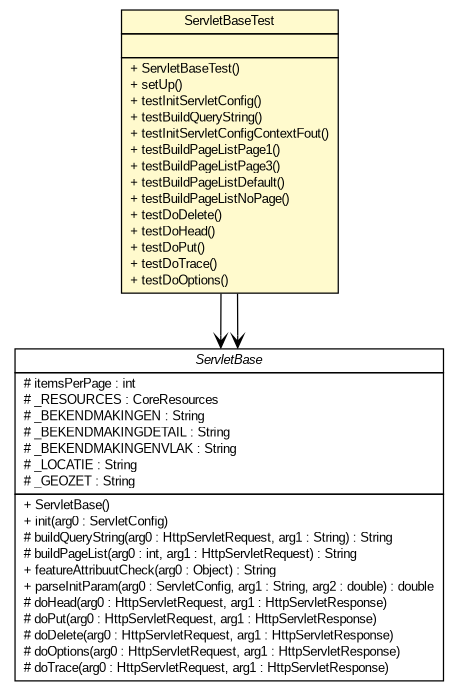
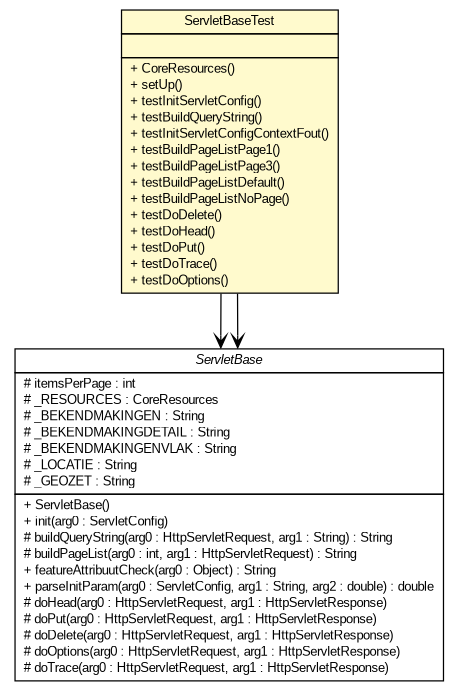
node "ServletBaseTest": text "+ ServletBaseTest()" -> "+ CoreResources()"
